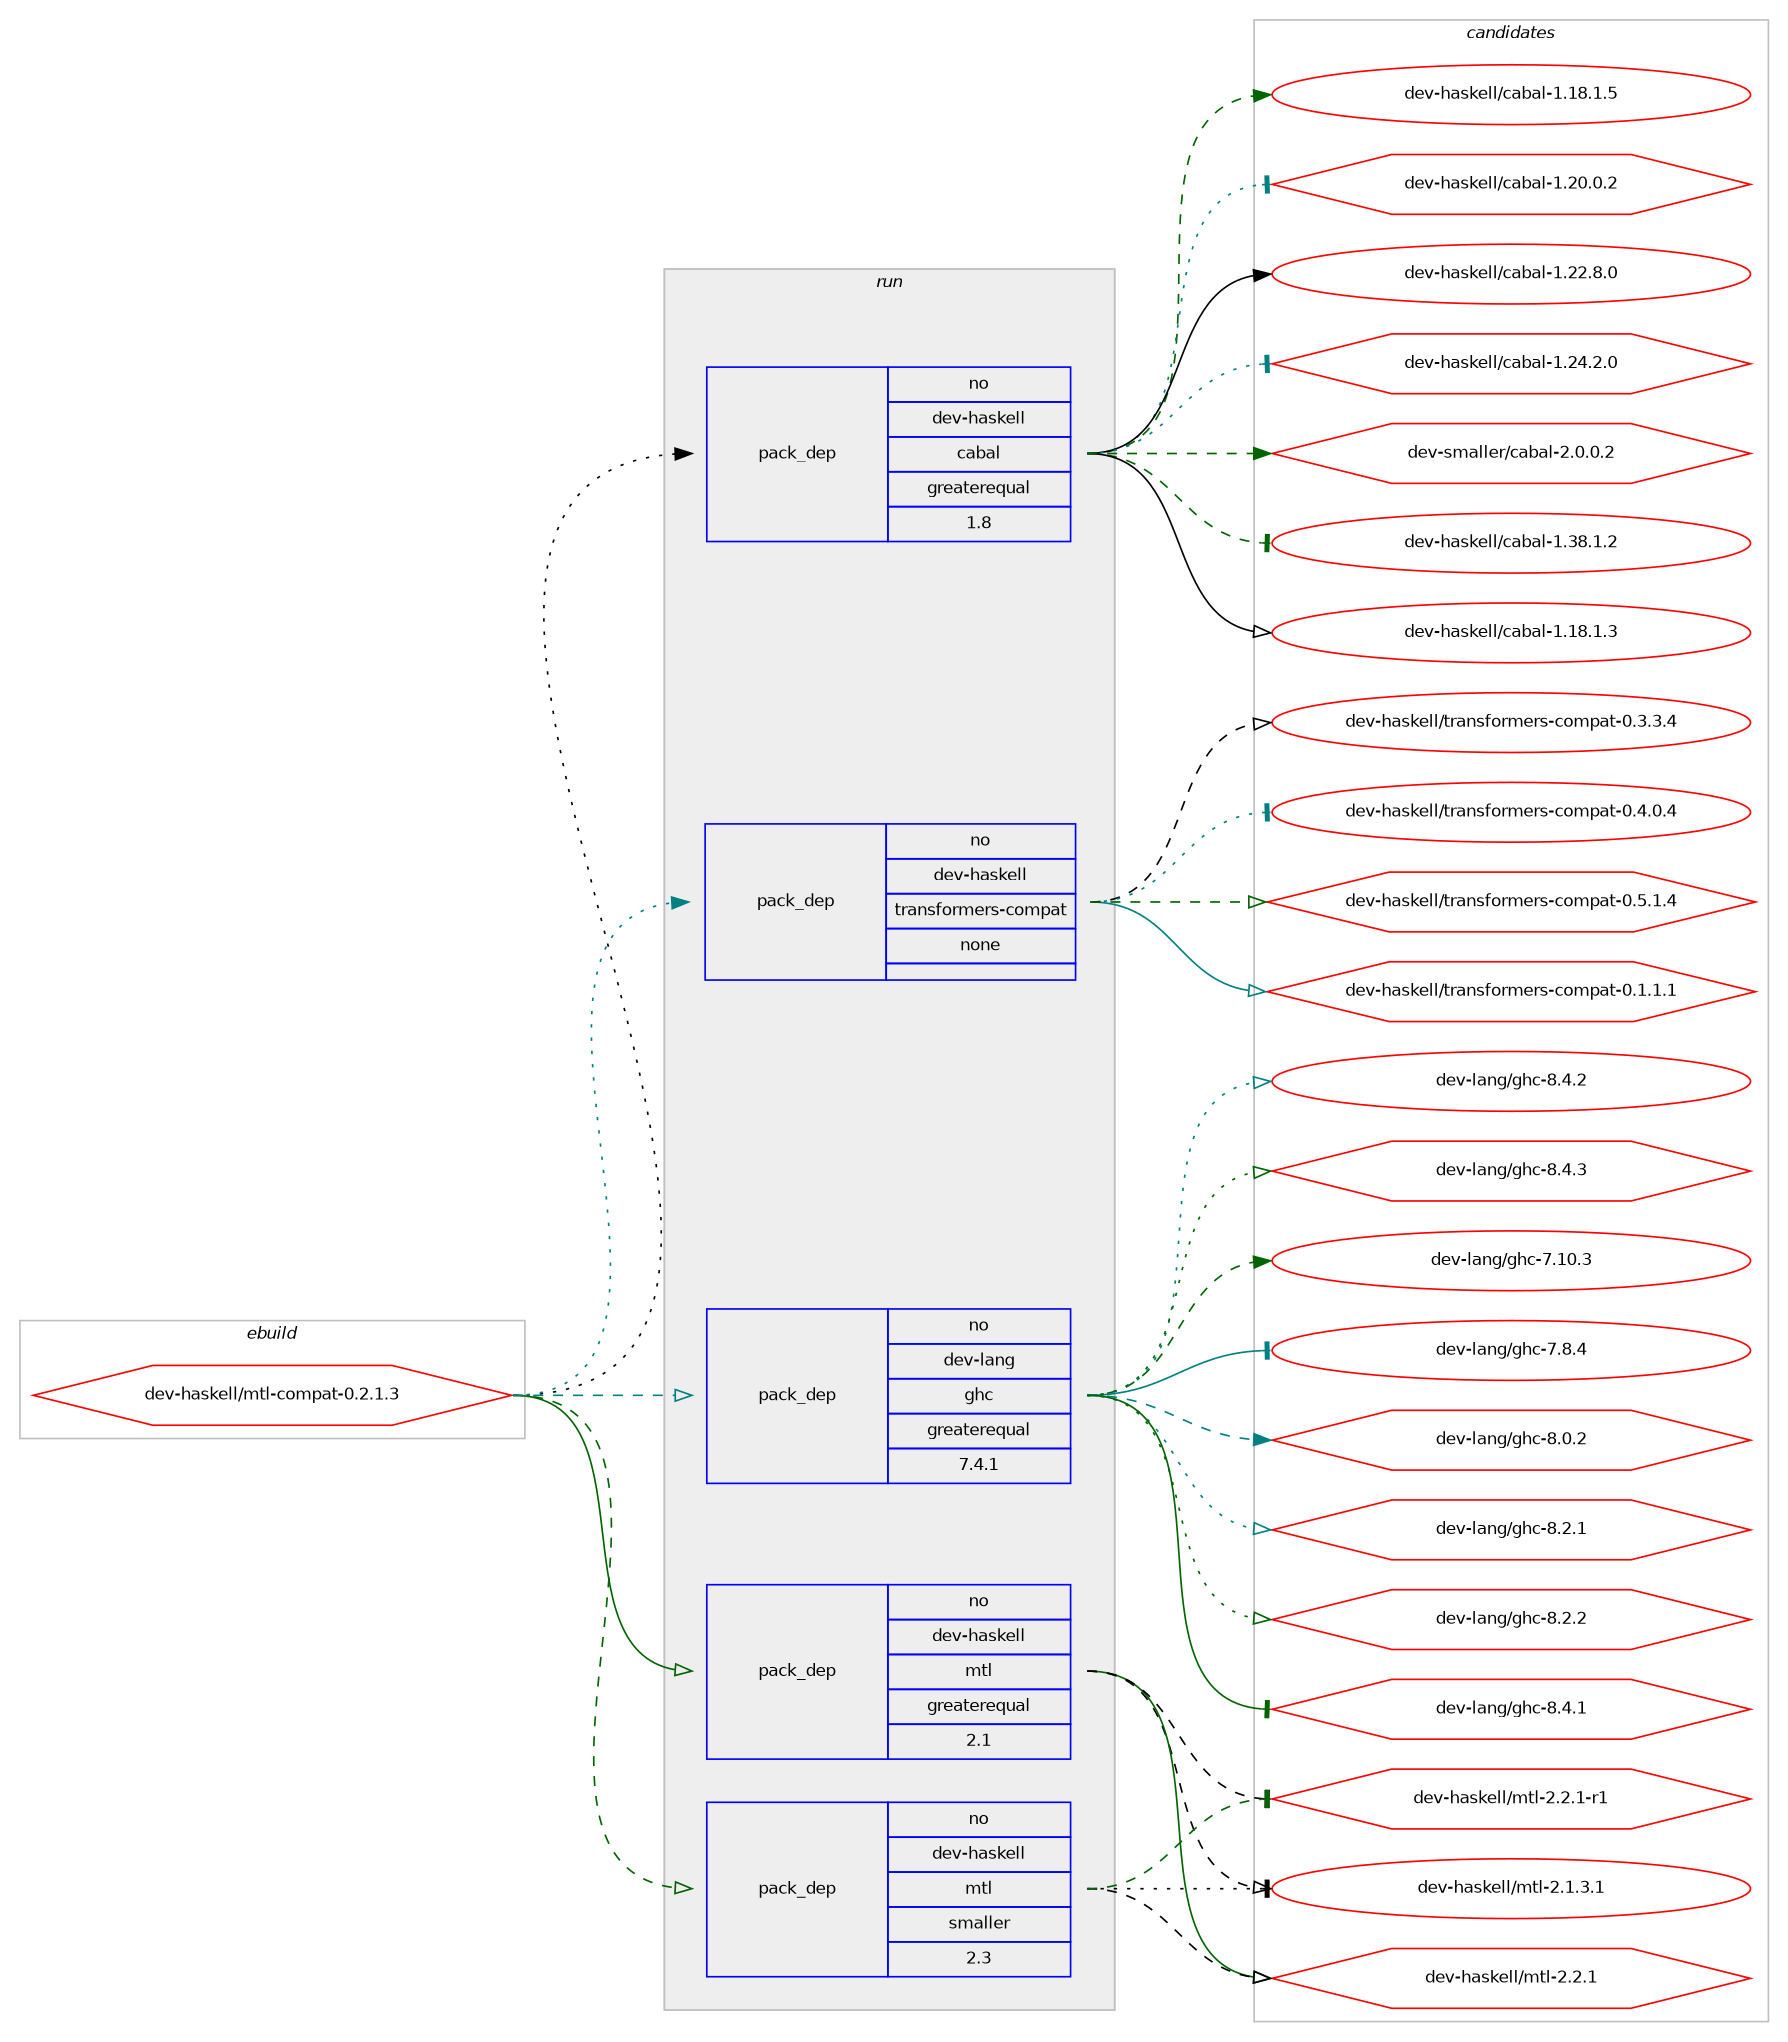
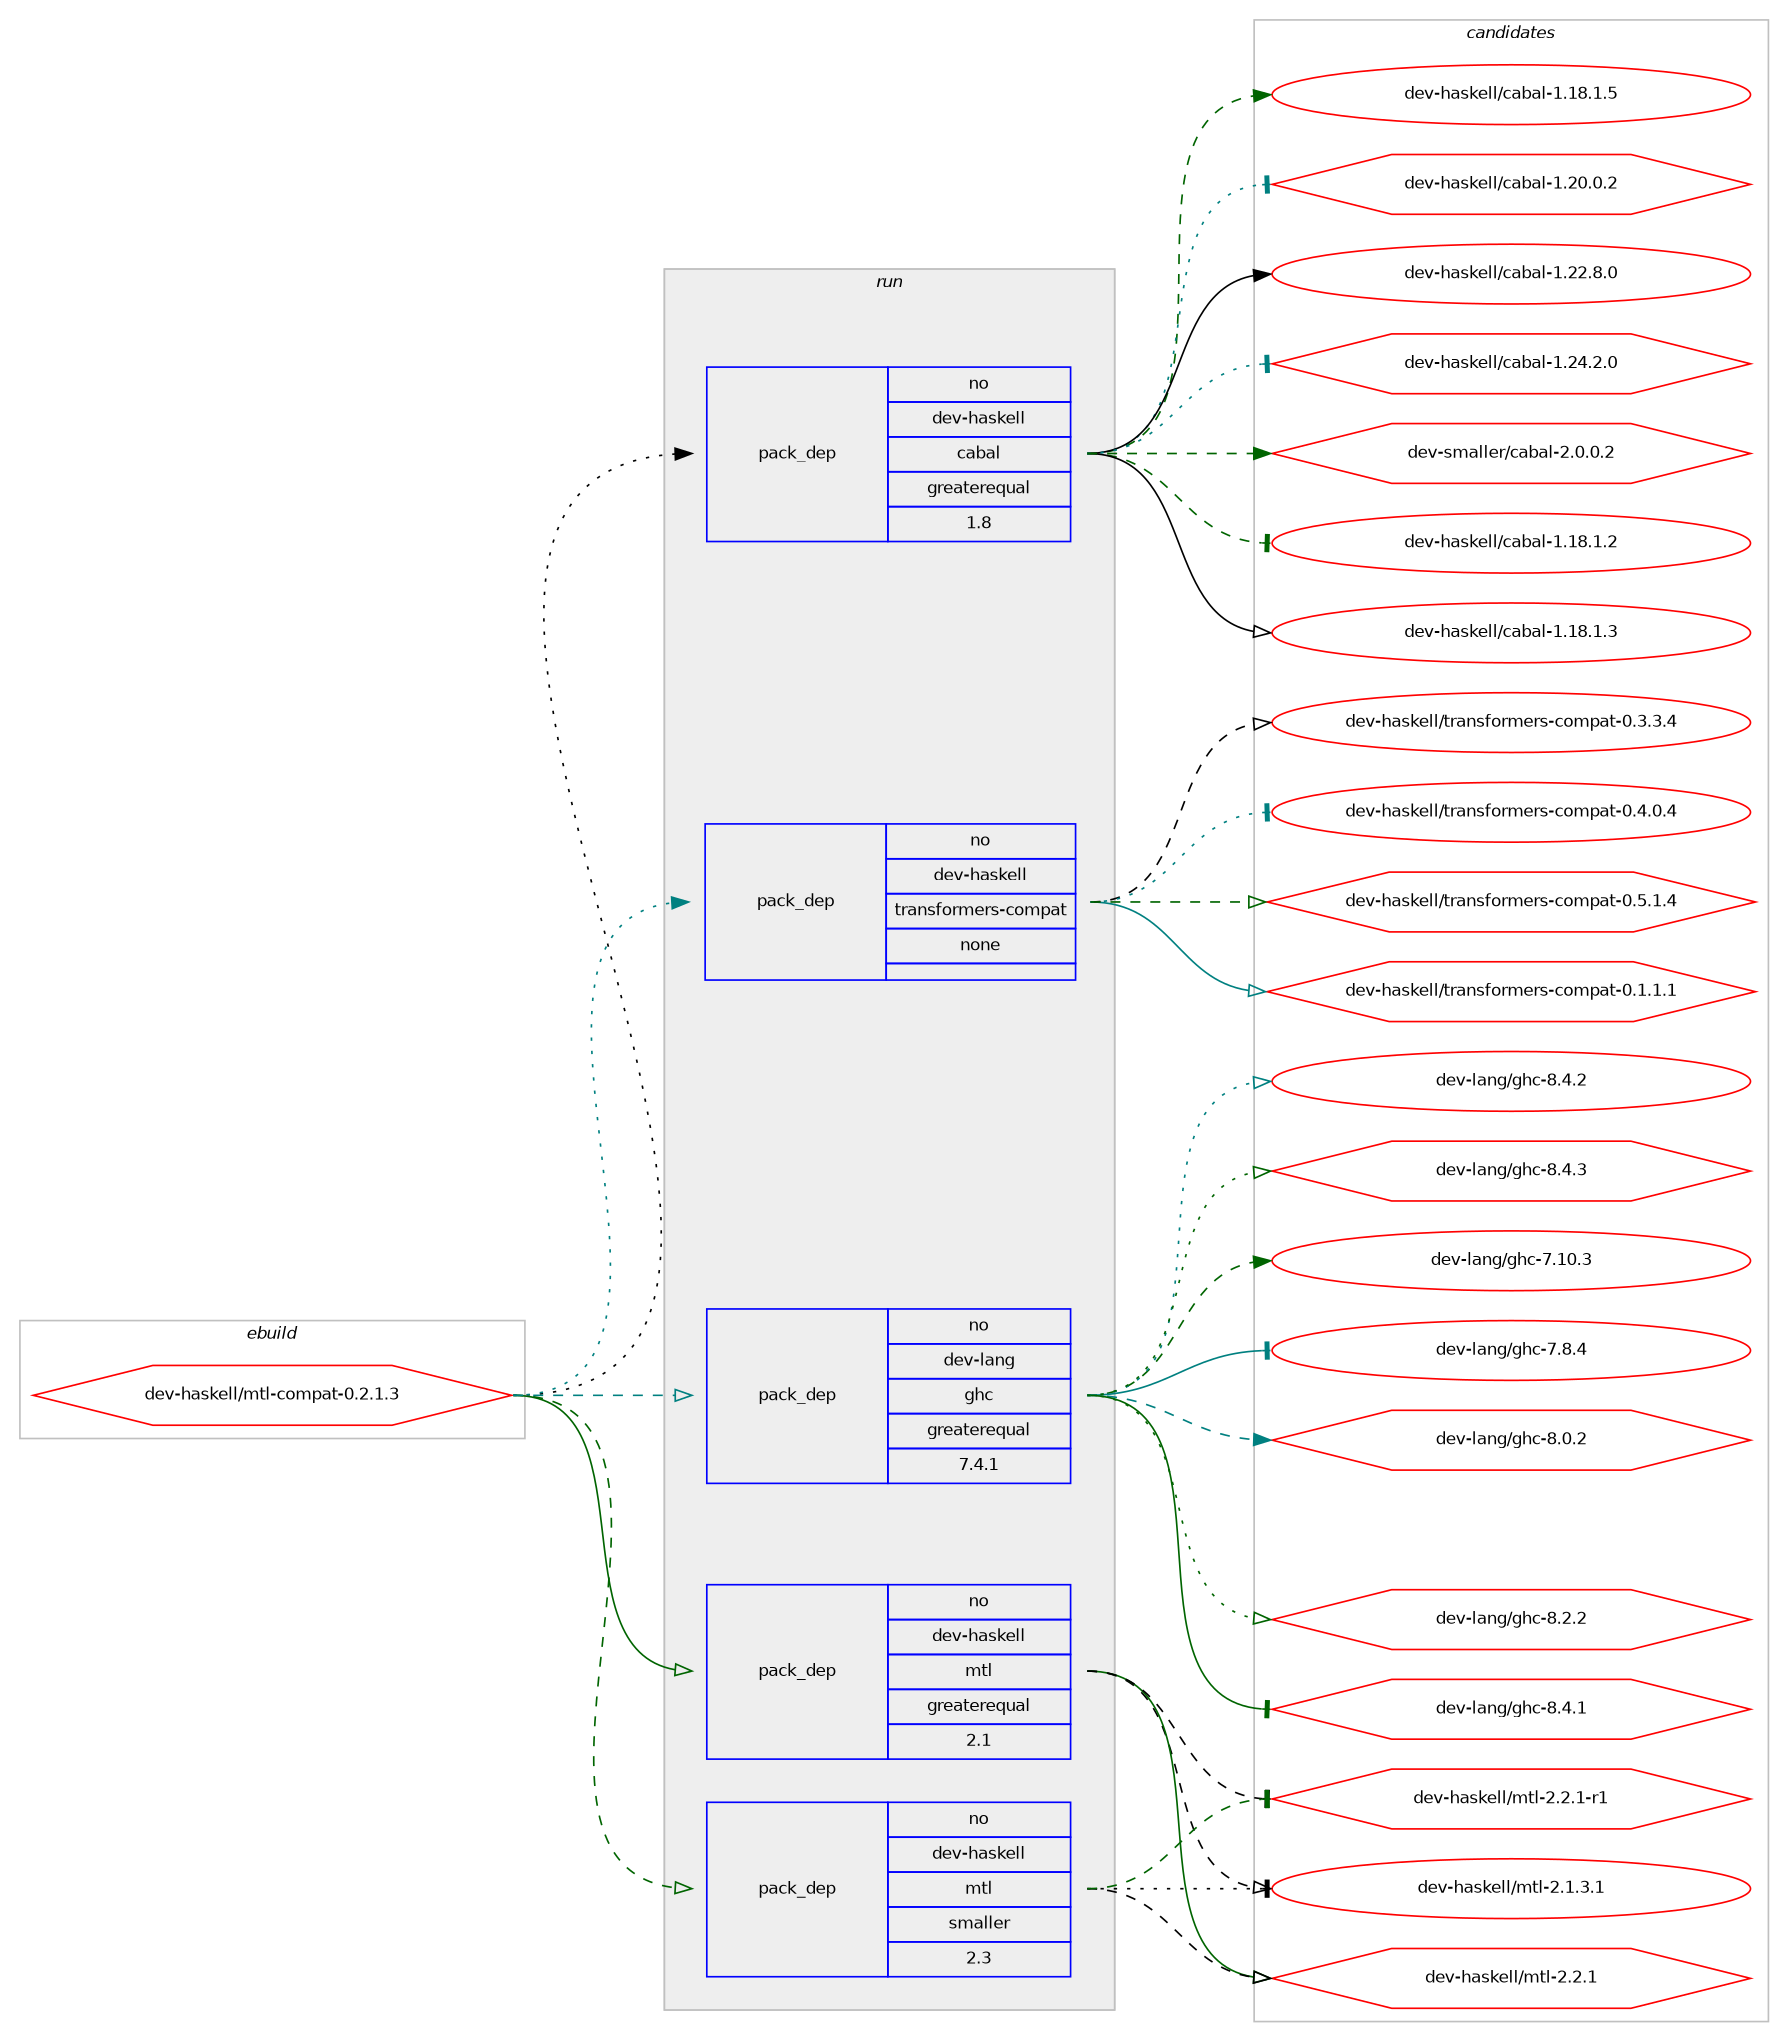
node "dev-haskell/cabal-1.38.1.2": label "dev-haskell/cabal-1.38.1.2" -> "dev-haskell/cabal-1.18.1.2"
node "dev-lang/ghc-8.2.1": removed
